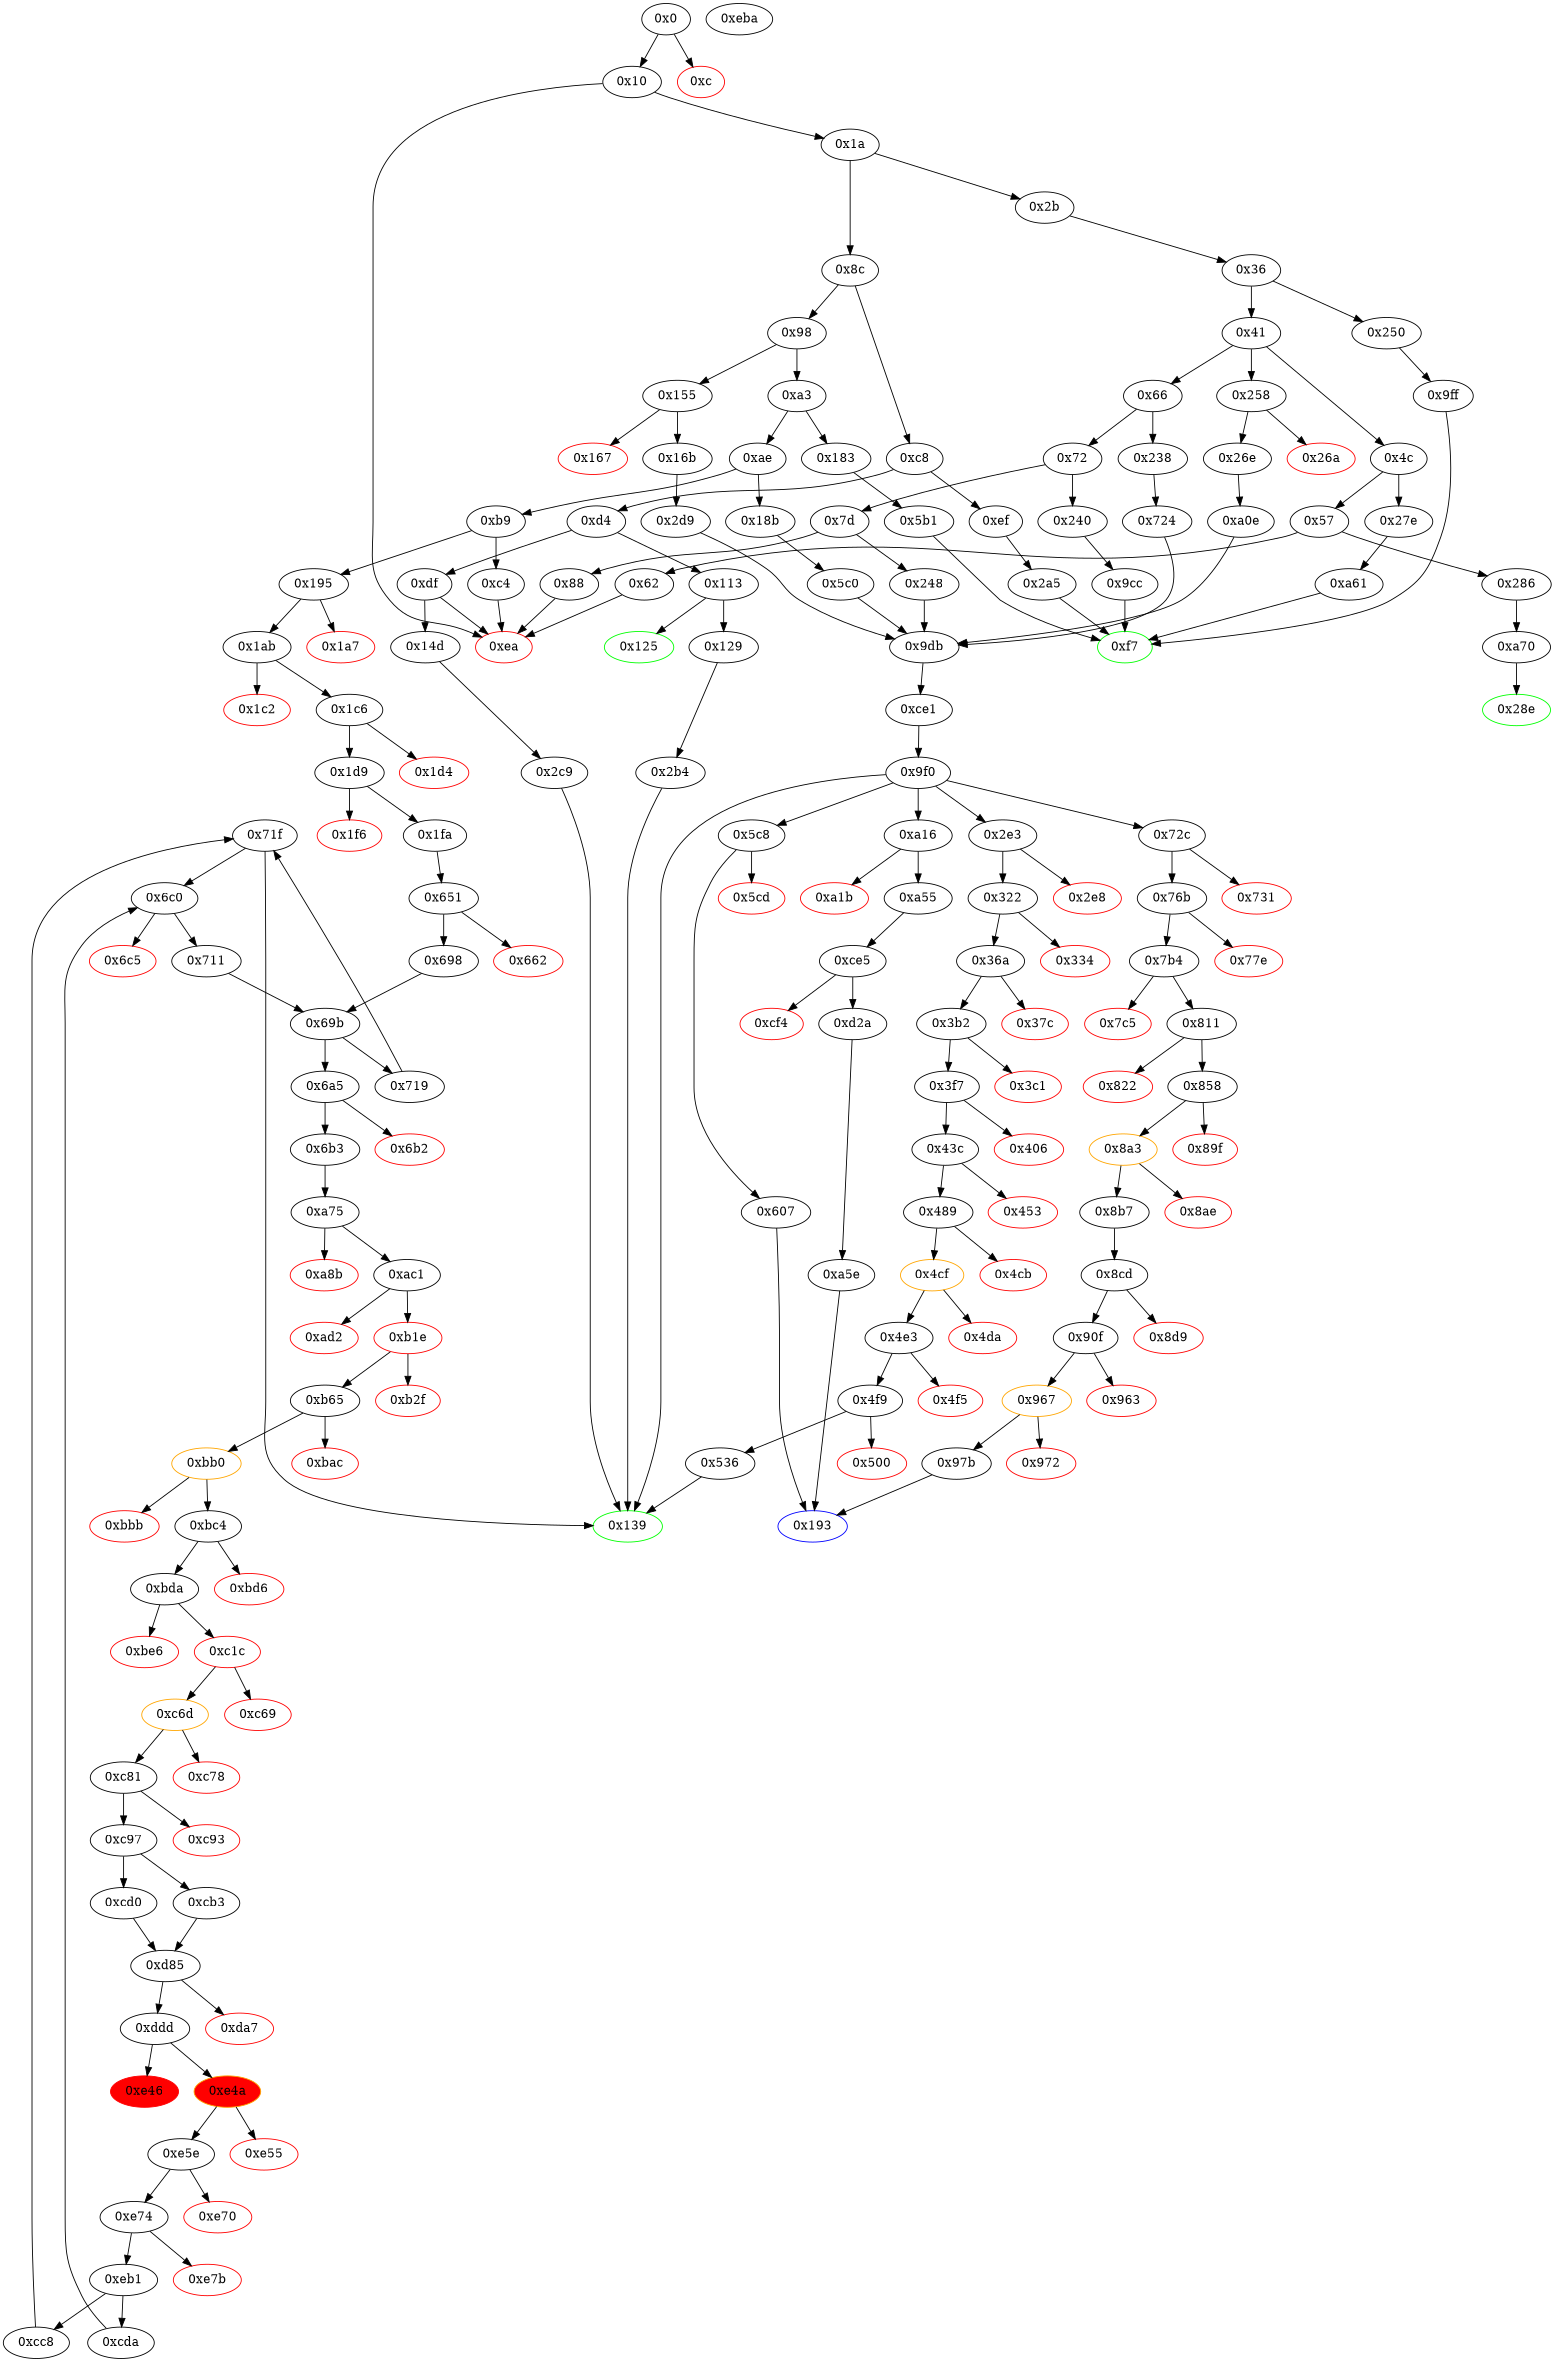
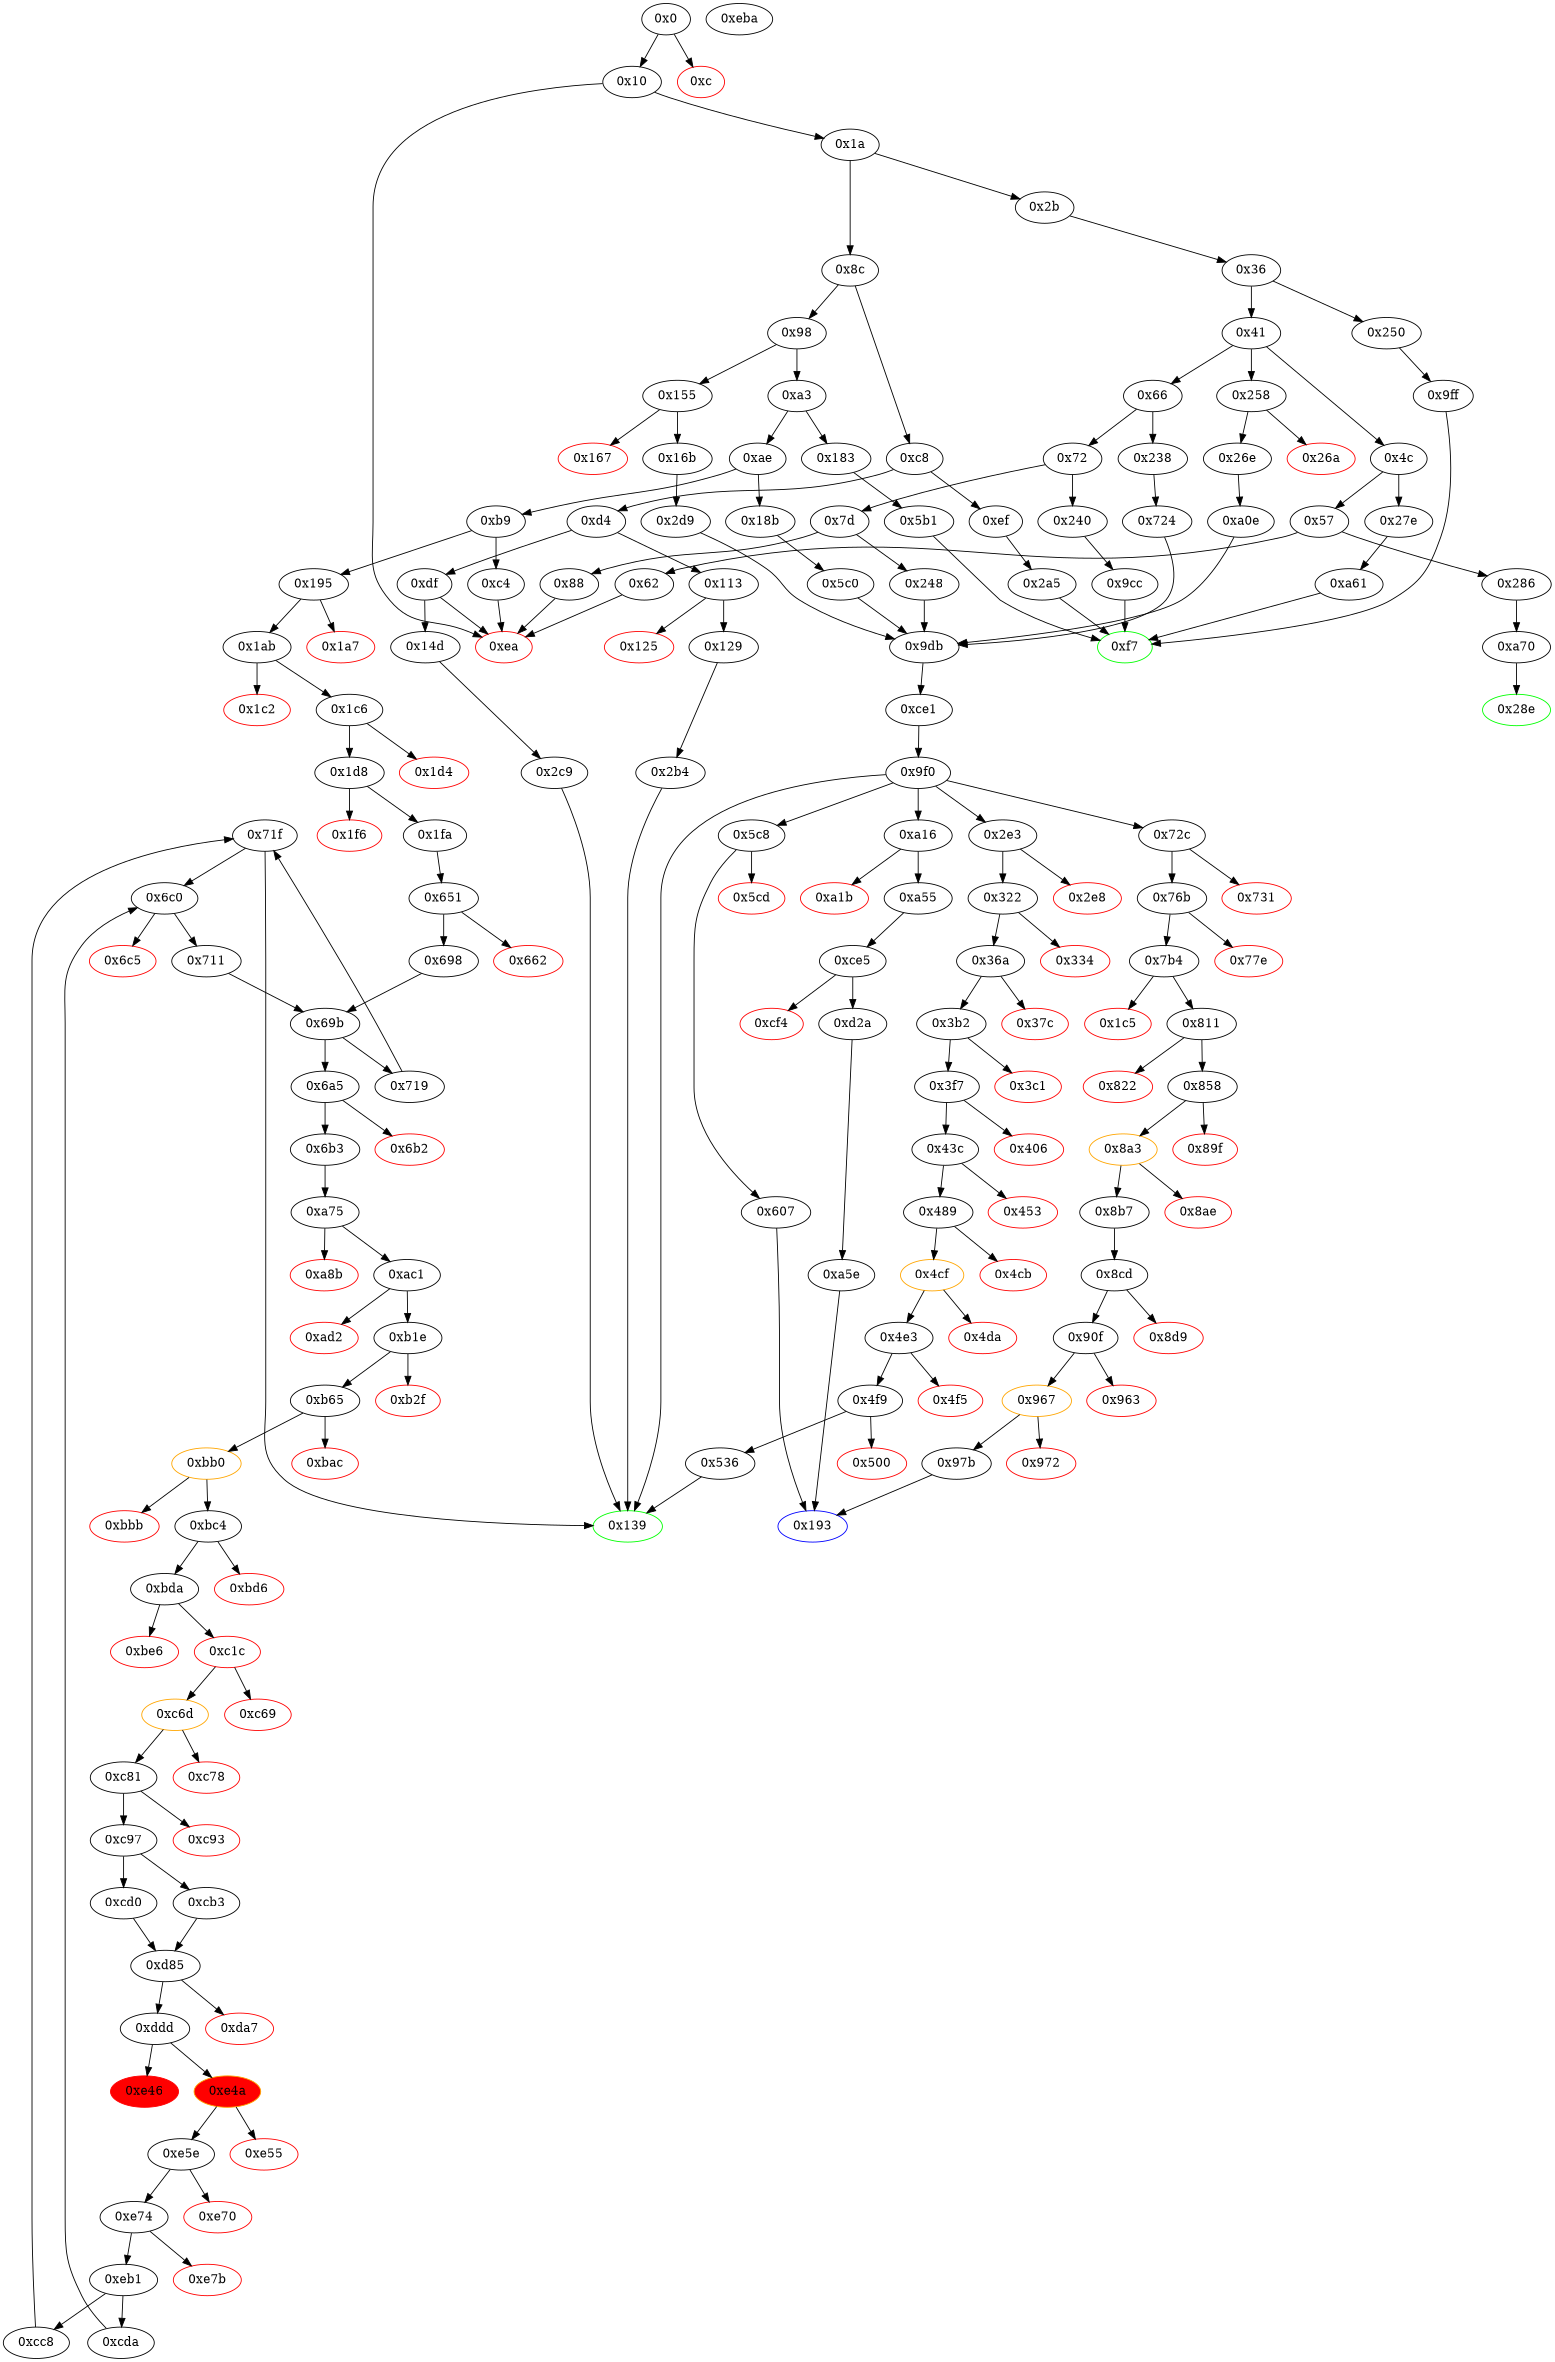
node "0x125": color green -> red
node "0x1d9": label "0x1d9" -> "0x1d8"
node "0x7c5": label "0x7c5" -> "0x1c5"
node "0xb1e": color red -> black
